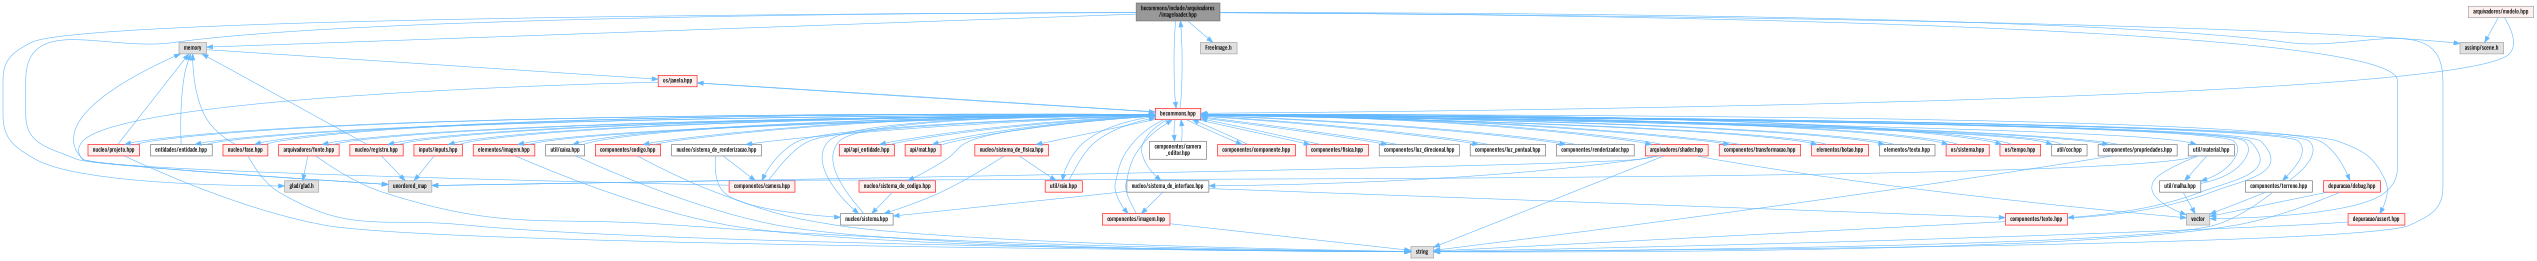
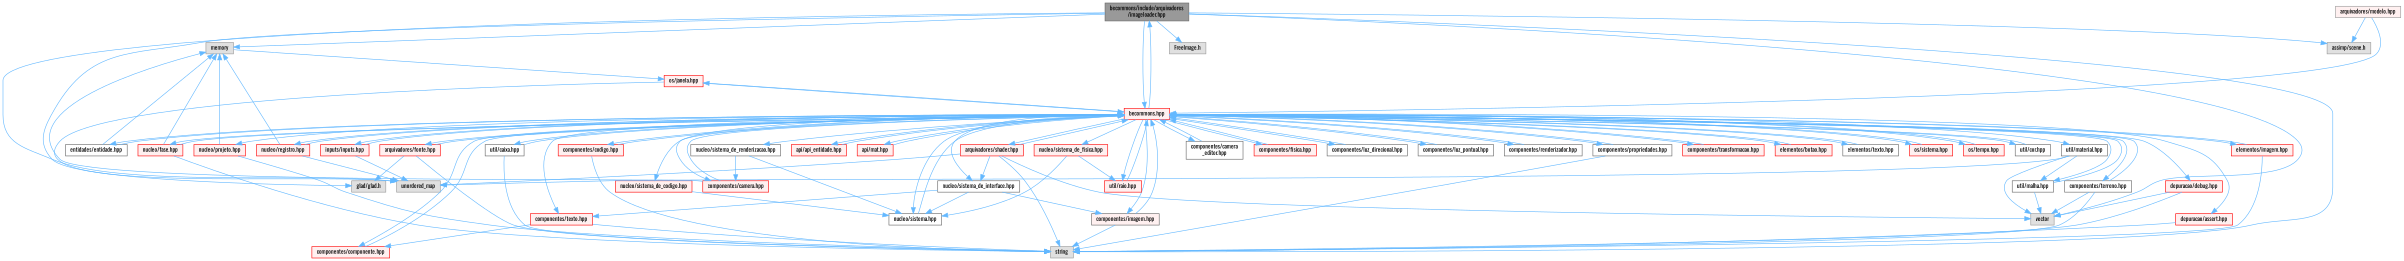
edge "nucleo/projeto.hpp" -> "becommons.hpp": removed
edge "componentes/texto.hpp" -> "becommons.hpp": now "componentes/texto.hpp" -> "componentes/componente.hpp"
node "componentes/imagem.hpp": color red -> grey40
